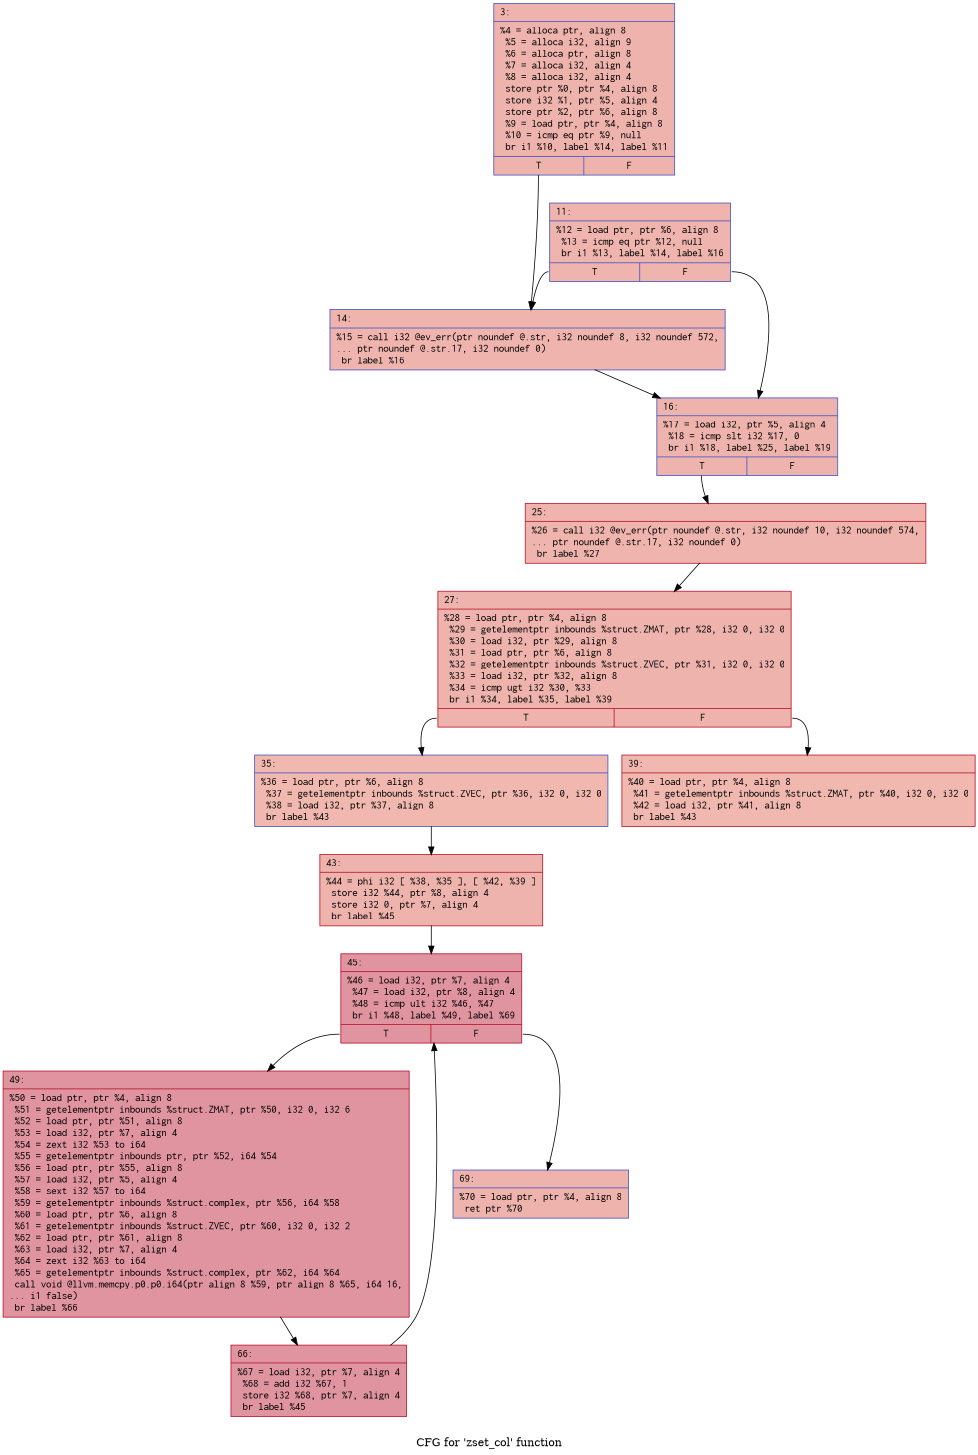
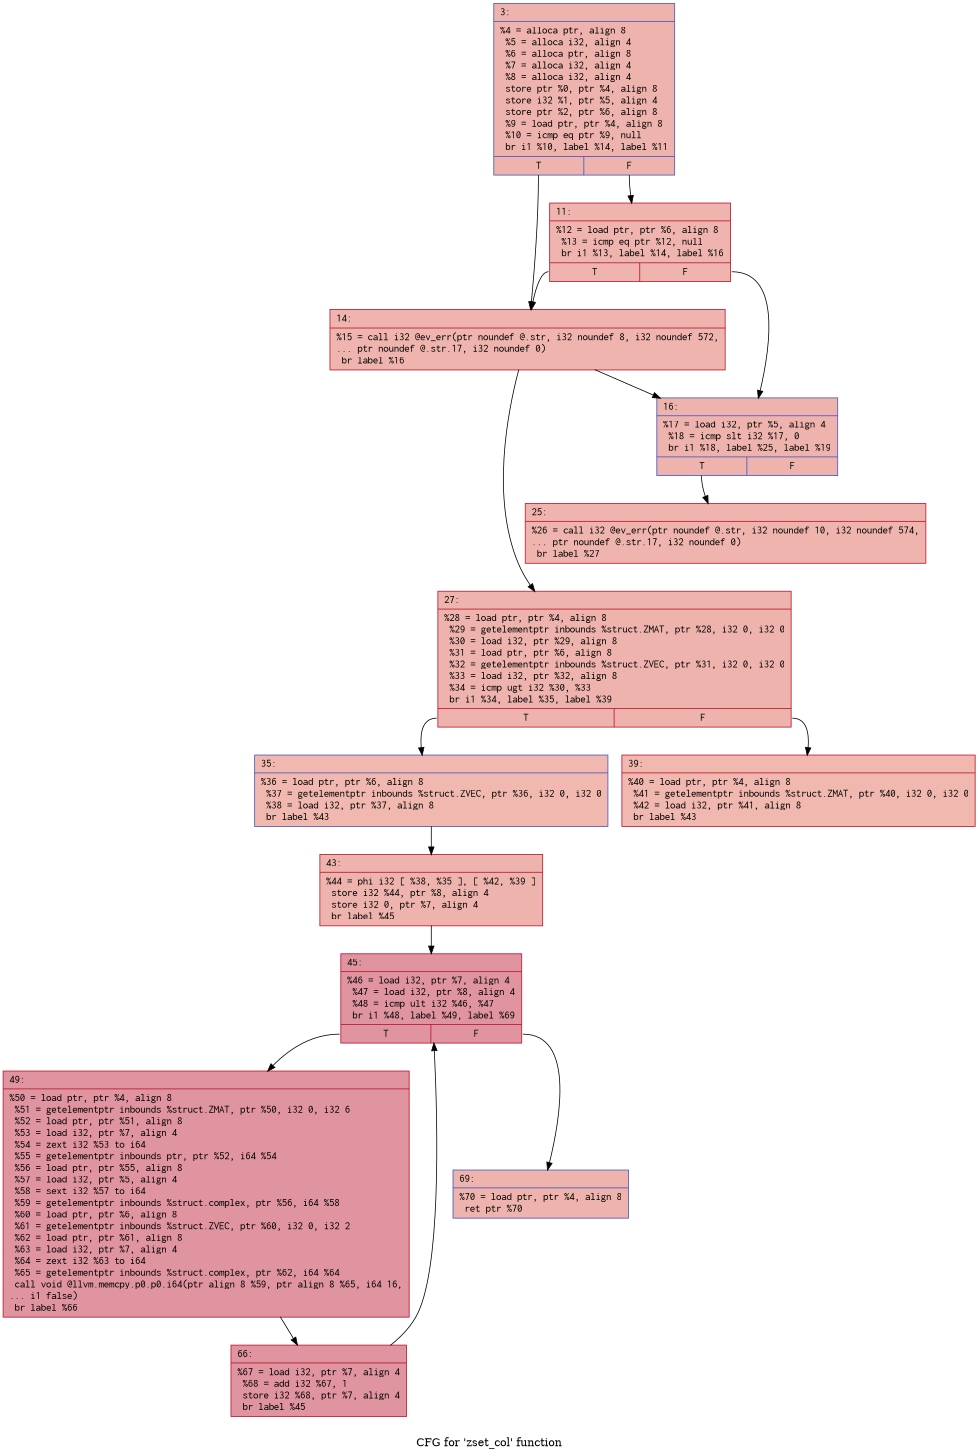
node "3:": text "%5 = alloca i32, align 9" -> "%5 = alloca i32, align 4"
edge "3:" -> "11:": added
node "11:": color #3d50c3ff -> #b70d28ff
node "14:": color #3d50c3ff -> #b70d28ff
edge "25:" -> "27:": now "14:" -> "27:"
